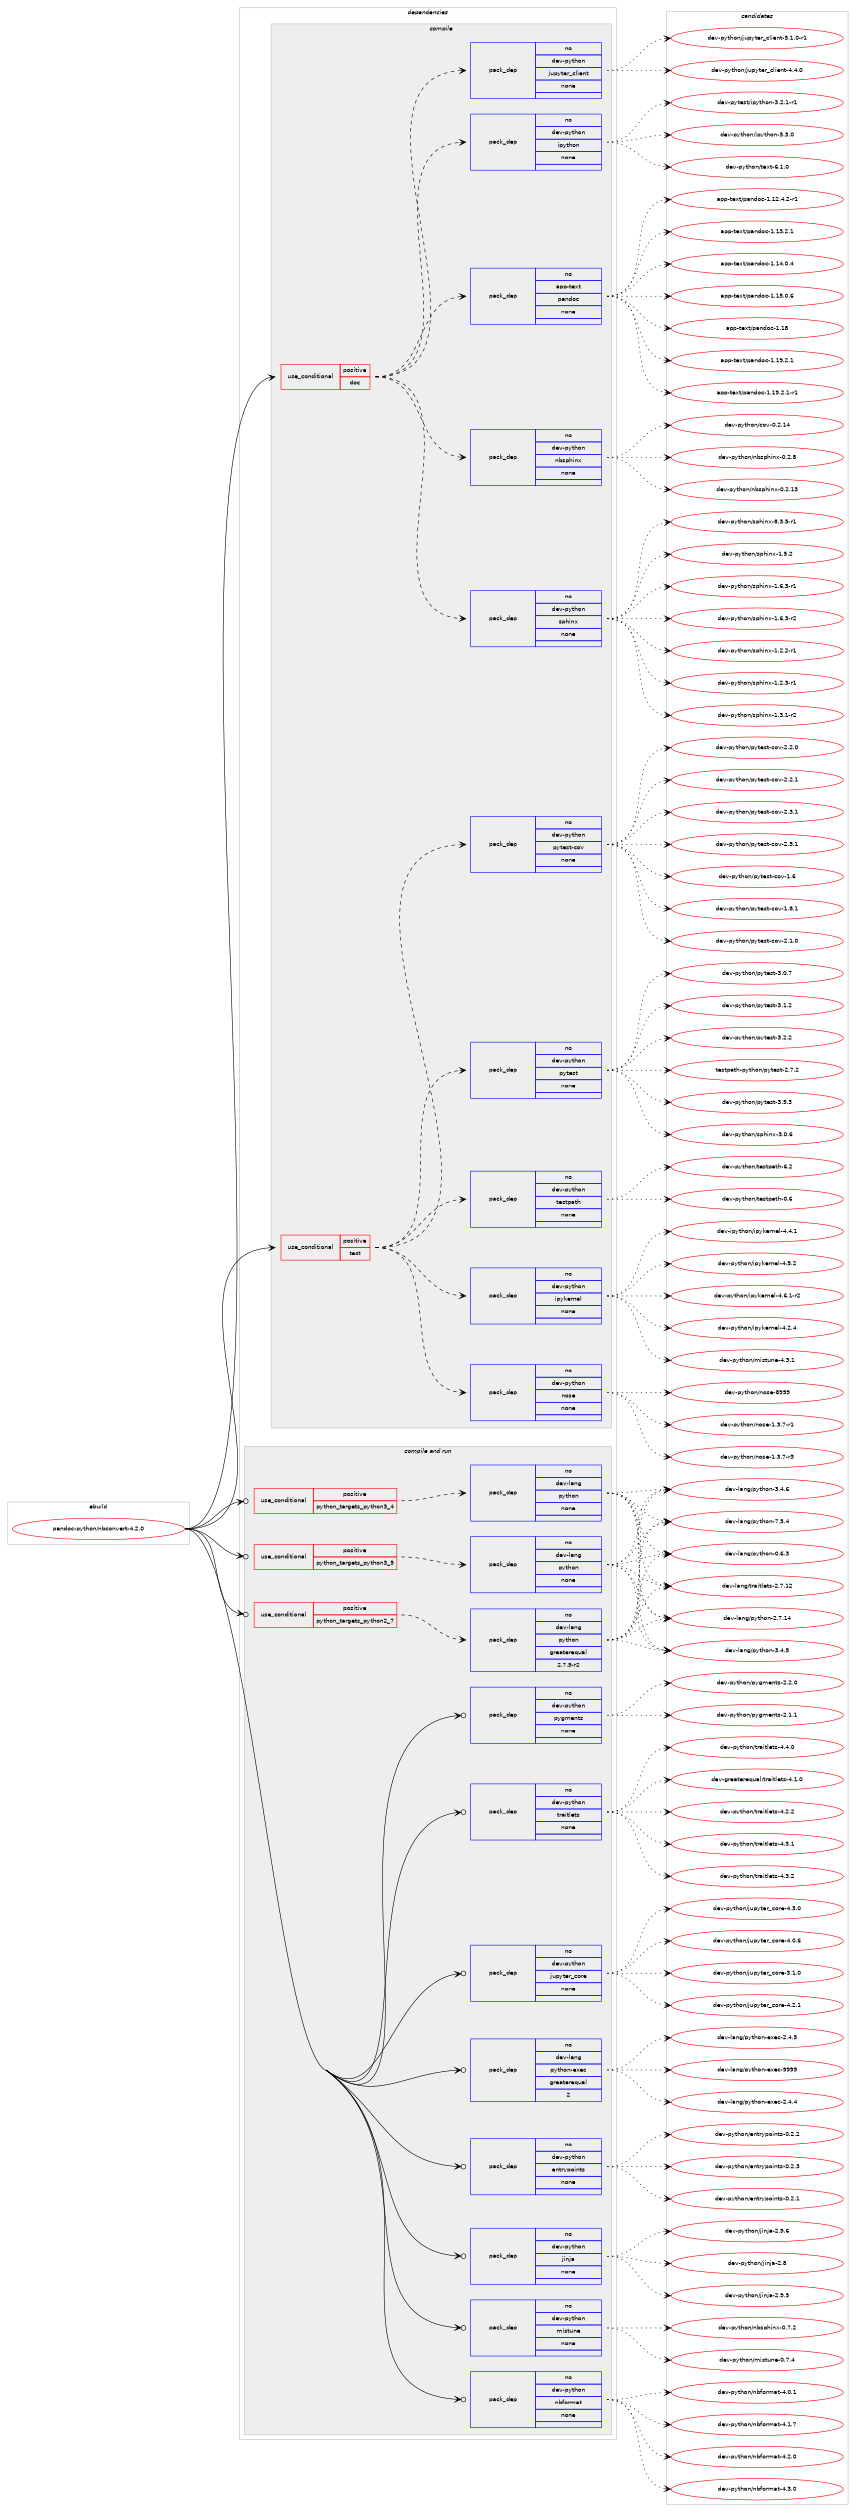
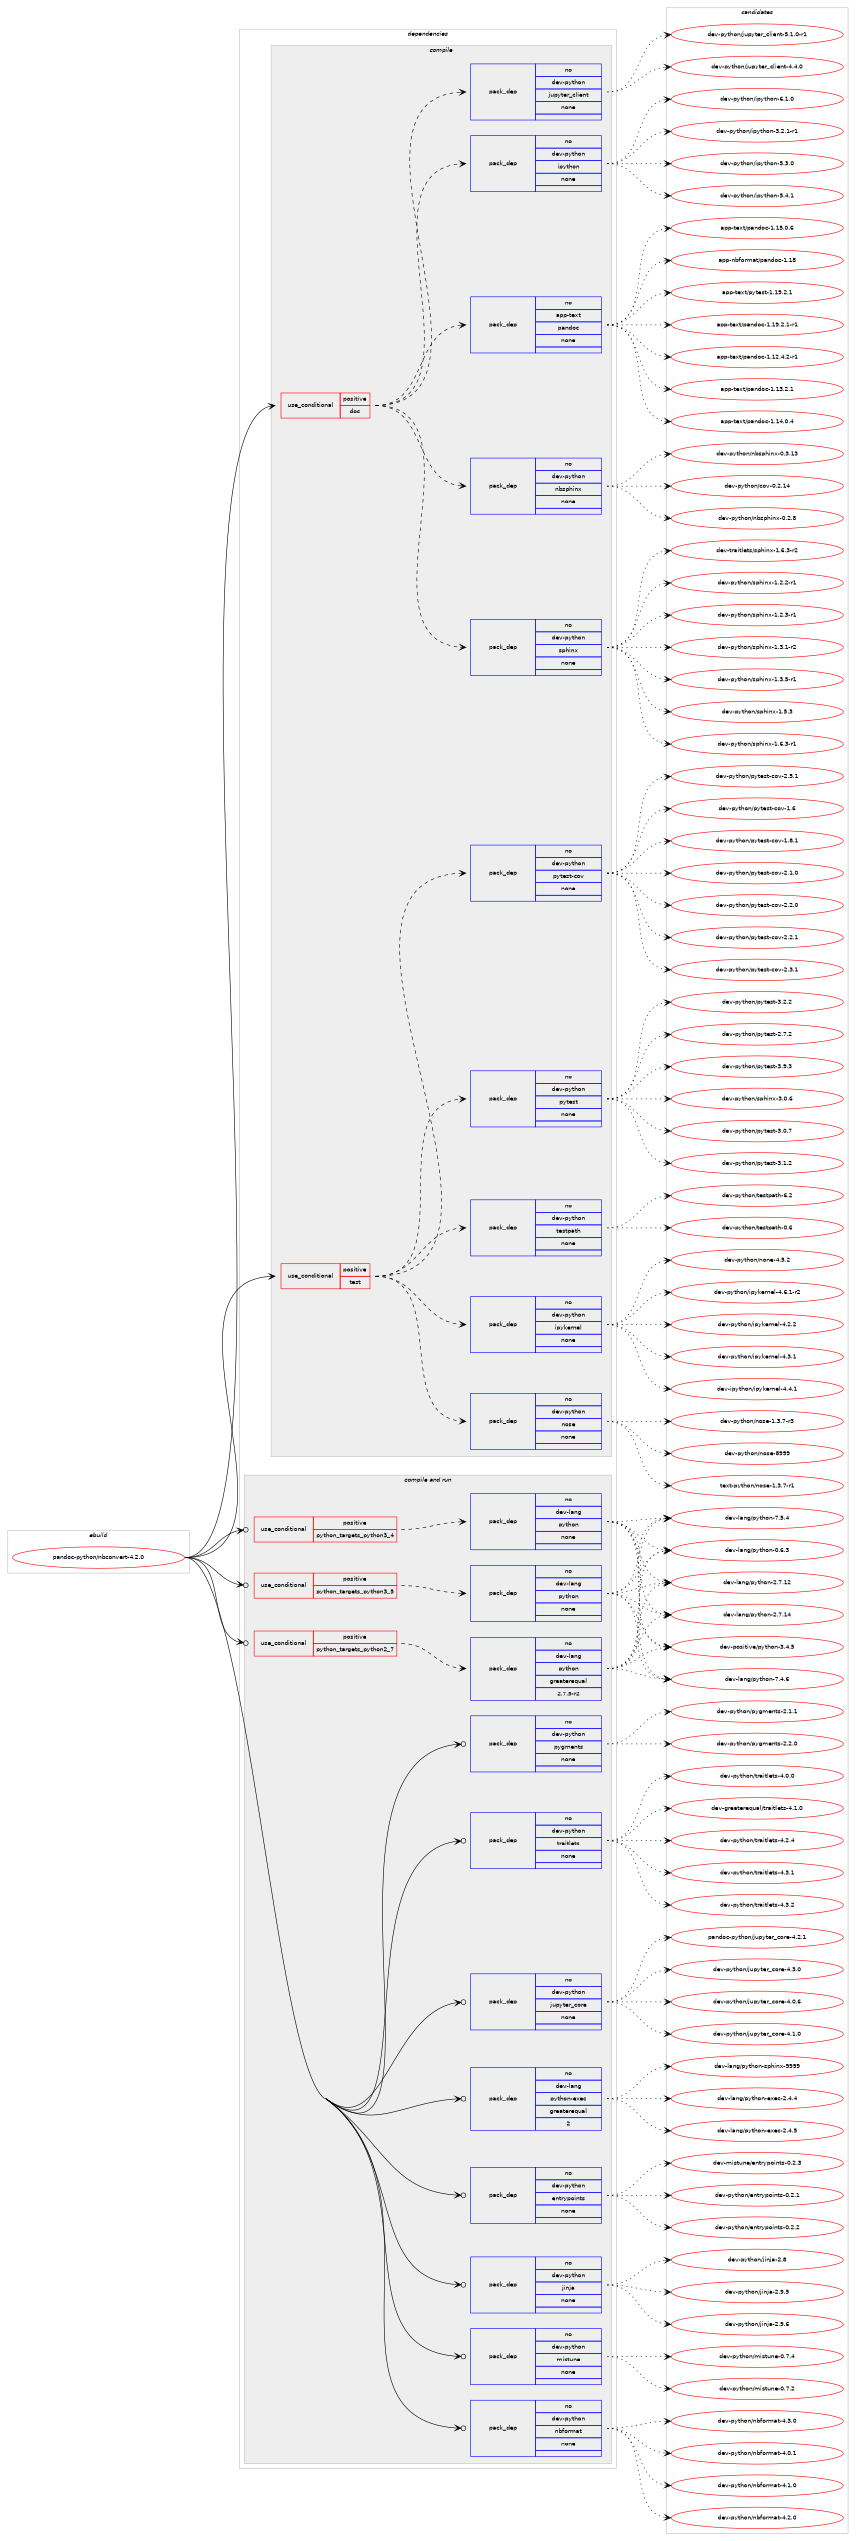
node "dev-pytest/ipython-3.2.1-r1": label "dev-pytest/ipython-3.2.1-r1" -> "dev-python/ipython-3.2.1-r1"
node "dev-python/text-6.1.0": label "dev-python/text-6.1.0" -> "dev-python/ipython-6.1.0"
node "dev-python/ipython-5.4.1": added
node "app-text/pandoc-1.18": label "app-text/pandoc-1.18" -> "app-nbformat/pandoc-1.18"
node "app-text/pandoc-1.19.2.1": label "app-text/pandoc-1.19.2.1" -> "app-text/pytest-1.19.2.1"
node "dev-python/nbsphinx-0.2.13": label "dev-python/nbsphinx-0.2.13" -> "dev-python/nbsphinx-0.3.13"
node "dev-python/sphinx-8.3.5-r1": label "dev-python/sphinx-8.3.5-r1" -> "dev-python/sphinx-1.3.5-r1"
node "dev-python/sphinx-1.5.2": label "dev-python/sphinx-1.5.2" -> "dev-python/sphinx-1.5.3"
node "dev-python/sphinx-1.6.3-r2": label "dev-python/sphinx-1.6.3-r2" -> "dev-traitlets/sphinx-1.6.3-r2"
node "testpath-python/pytest-2.7.2": label "testpath-python/pytest-2.7.2" -> "dev-python/pytest-2.7.2"
node "dev-python/ipykernel-4.5.2": label "dev-python/ipykernel-4.5.2" -> "dev-python/none-4.5.2"
node "dev-python/ipykernel-4.2.4": label "dev-python/ipykernel-4.2.4" -> "dev-python/ipykernel-4.2.2"
node "dev-python/mistune-4.3.1": label "dev-python/mistune-4.3.1" -> "dev-python/ipykernel-4.3.1"
node "dev-python/nose-1.3.7-r1": label "dev-python/nose-1.3.7-r1" -> "text-python/nose-1.3.7-r1"
node "dev-lang/python-3.4.6": label "dev-lang/python-3.4.6" -> "dev-lang/python-7.4.6"
node "dev-lang/traitlets-2.7.12": label "dev-lang/traitlets-2.7.12" -> "dev-lang/python-2.7.12"
node "dev-lang/python-3.4.5": label "dev-lang/python-3.4.5" -> "dev-positive/python-3.4.5"
node "dev-python/traitlets-4.4.0": label "dev-python/traitlets-4.4.0" -> "dev-python/traitlets-4.0.0"
node "dev-python/traitlets-4.2.2": label "dev-python/traitlets-4.2.2" -> "dev-python/traitlets-4.2.4"
node "dev-python/jupyter_core-3.1.0": label "dev-python/jupyter_core-3.1.0" -> "dev-python/jupyter_core-4.1.0"
node "dev-python/jupyter_core-4.2.1": label "dev-python/jupyter_core-4.2.1" -> "pandoc-python/jupyter_core-4.2.1"
node "dev-lang/python-exec-9999": label "dev-lang/python-exec-9999" -> "dev-lang/python-sphinx-9999"
node "dev-python/entrypoints-0.2.3": label "dev-python/entrypoints-0.2.3" -> "dev-mistune/entrypoints-0.2.3"
node "dev-python/nbsphinx-0.7.2": label "dev-python/nbsphinx-0.7.2" -> "dev-python/mistune-0.7.2"
node "dev-python/nbformat-4.1.7": label "dev-python/nbformat-4.1.7" -> "dev-python/nbformat-4.1.0"
